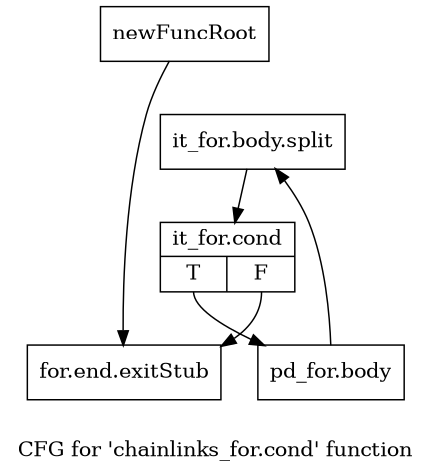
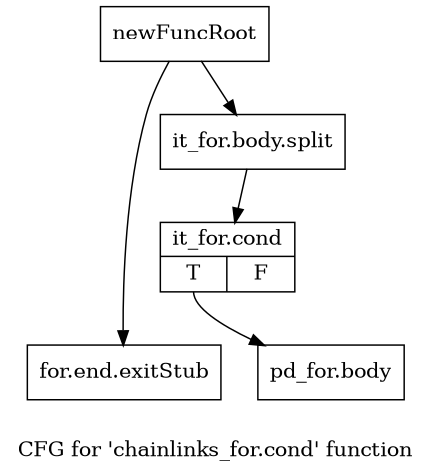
edge "pd_for.body" -> "it_for.body.split": now "newFuncRoot" -> "it_for.body.split"
edge "it_for.cond" -> "for.end.exitStub": removed
